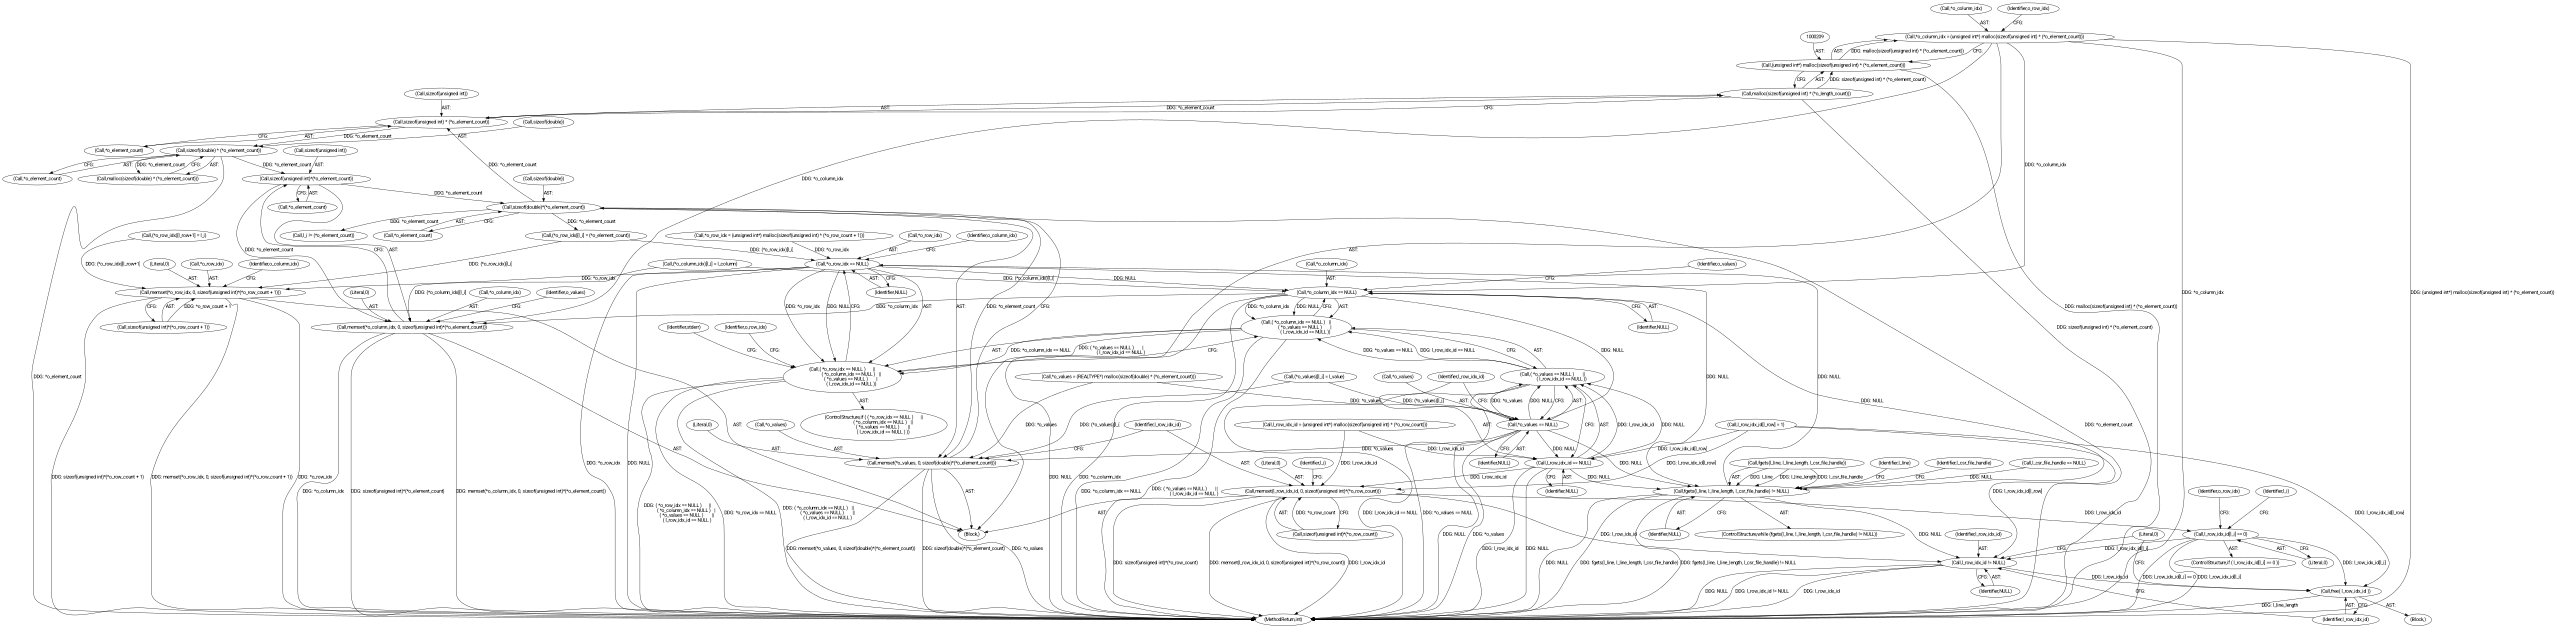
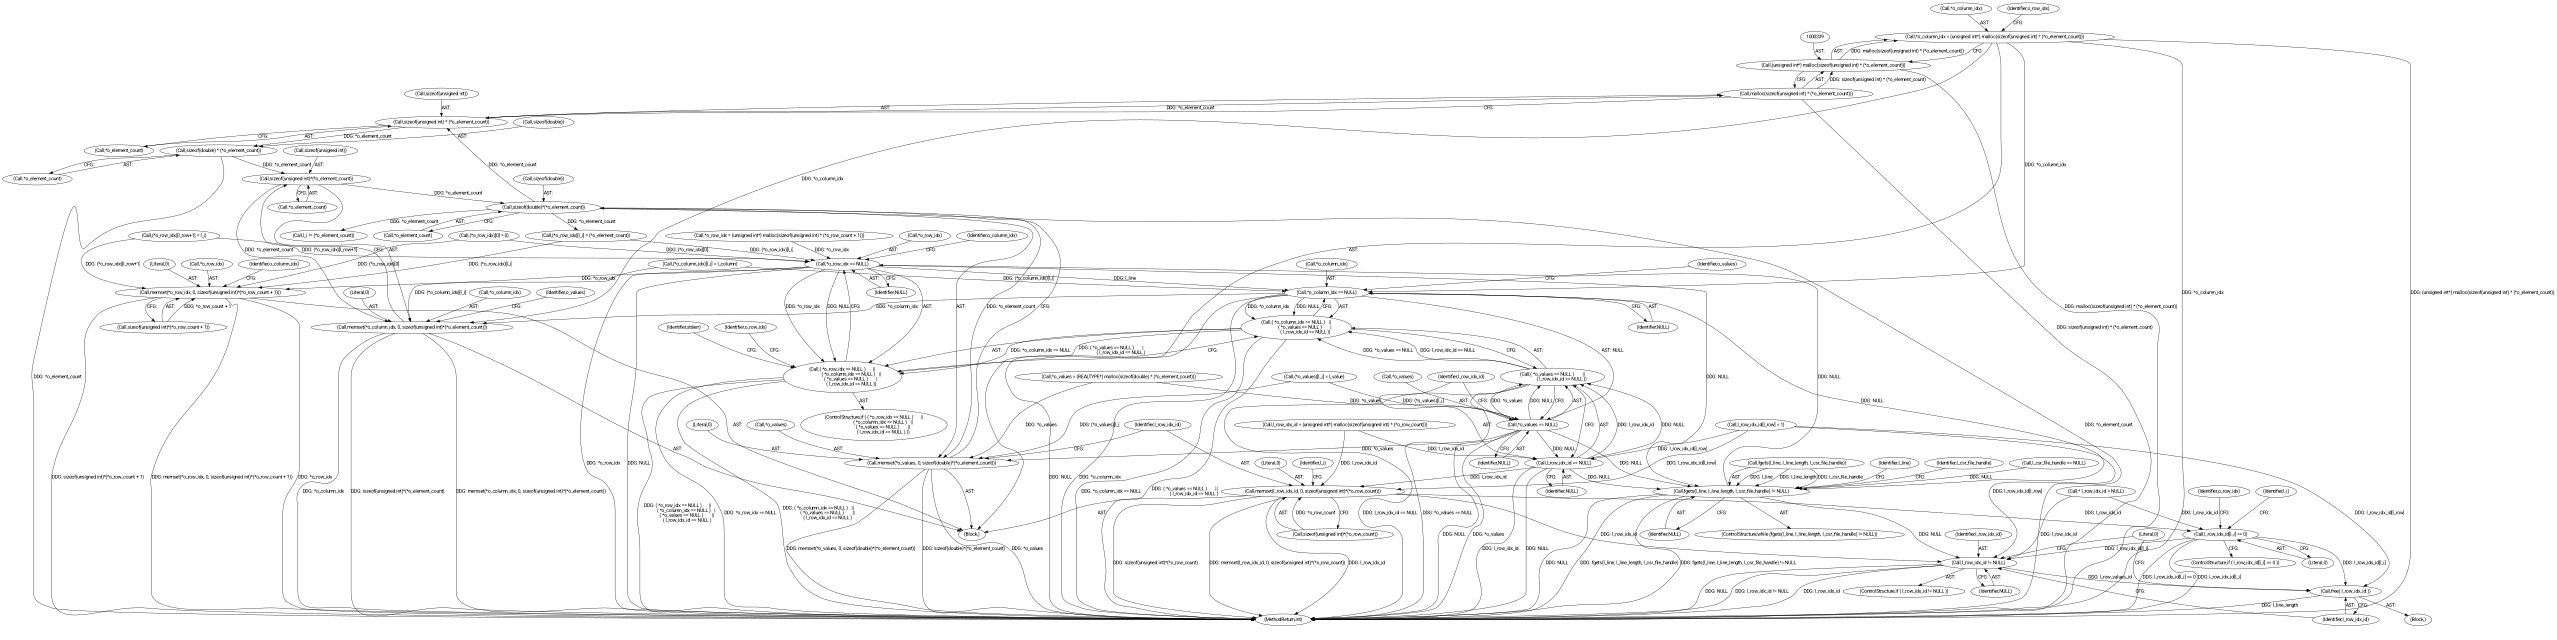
node "(Call,malloc(sizeof(unsigned int) * (*o_length_count)))": label "(Call,malloc(sizeof(unsigned int) * (*o_length_count)))" -> "(Call,malloc(sizeof(unsigned int) * (*o_element_count)))"
node "(Call,malloc(sizeof(double) * (*o_element_count)))": removed
node "(Call,(*o_row_idx)[0] = 0)": added
edge "(Call,(*o_row_idx)[l_row+1] = l_i)" -> "(Call,*o_row_idx == NULL)": added, label "DDG: (*o_row_idx)[l_row+1]"
edge "(Call,*o_row_idx == NULL)" -> "(Call,*o_column_idx == NULL)": label "DDG: NULL" -> "DDG: l_line"
edge "(Call,*o_column_idx == NULL)" -> "(Call,*o_values == NULL)": label "DDG: NULL" -> "AST: NULL"
node "(Call,* l_row_idx_id = NULL)": added
edge "(Call,l_row_idx_id[l_i] == 0)" -> "(ControlStructure,if ( l_row_idx_id[l_i] == 0 ))": label "AST: " -> "CFG: "
edge "(Call,l_row_idx_id != NULL)" -> "(Call,free( l_row_idx_id ))": label "DDG: l_row_idx_id" -> "DDG: l_row_values_id"
node "(ControlStructure,if ( l_row_idx_id != NULL ))": added
